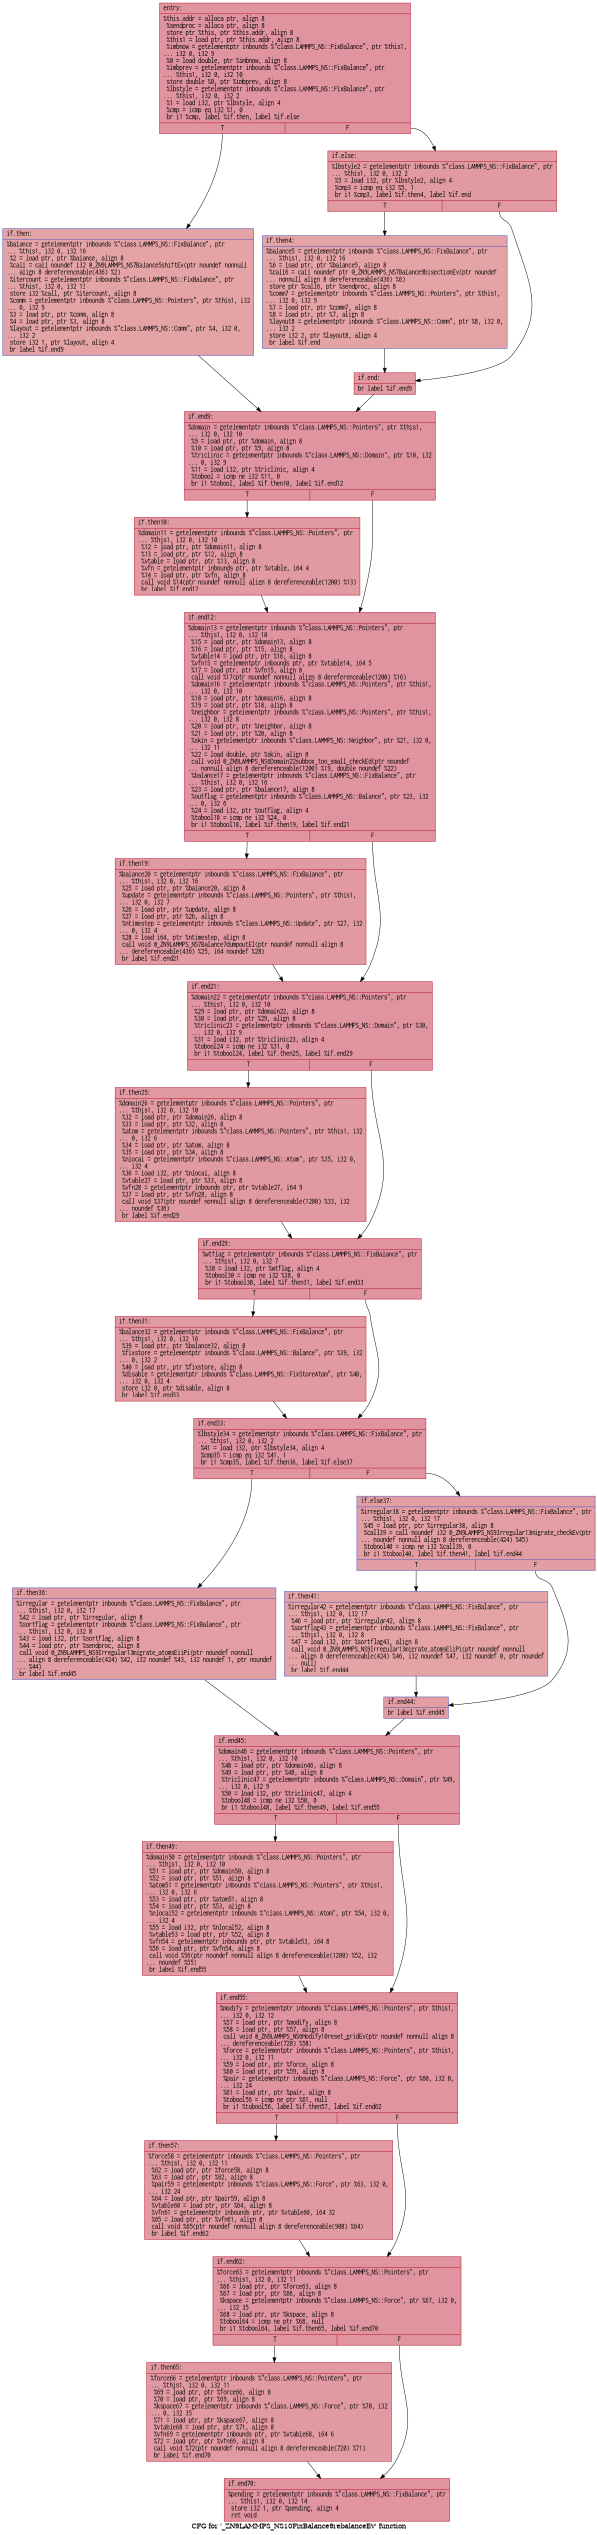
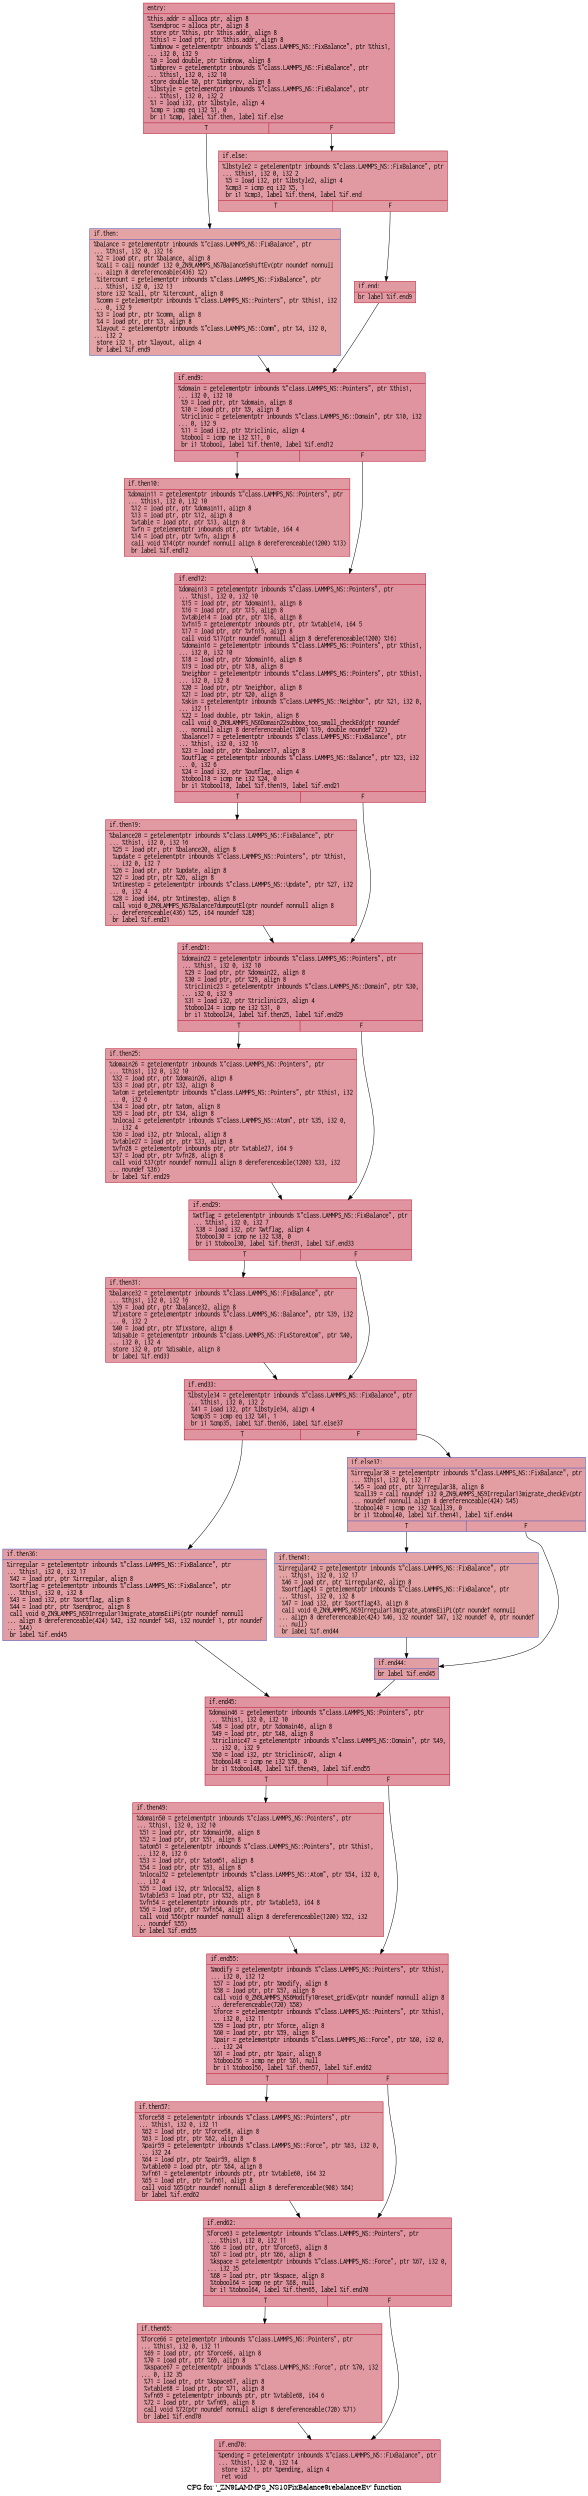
node "if.then4:": removed
